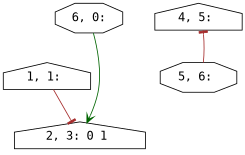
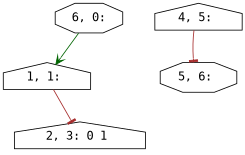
edge "5, 6:" -> "4, 5:": reversed
edge "6, 0:" -> "2, 3: 0 1": now "6, 0:" -> "1, 1:"
